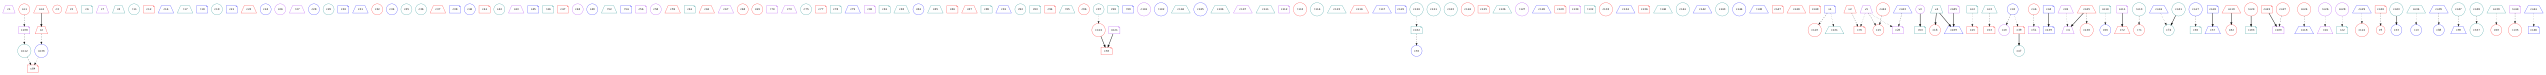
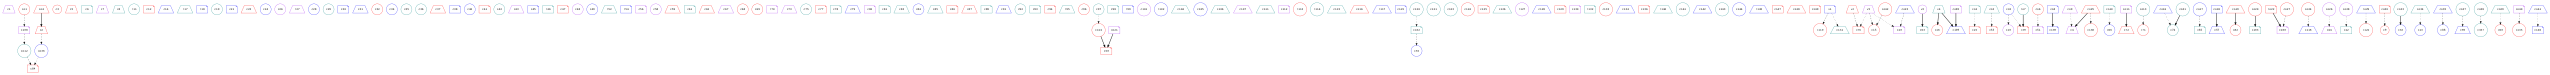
edge "c39" -> "co7": reversed
